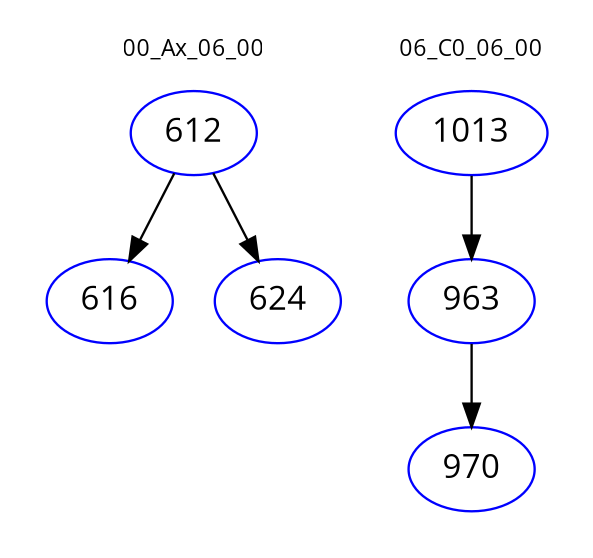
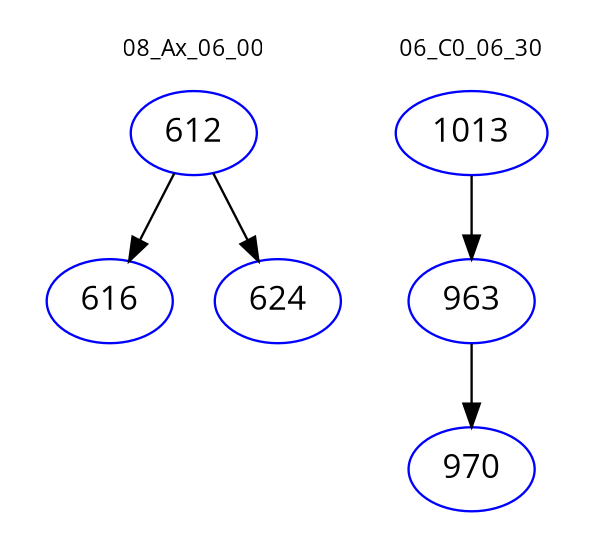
cluster "00_Ax_06_00": label "00_Ax_06_00" -> "08_Ax_06_00"
cluster "06_C0_06_00": label "06_C0_06_00" -> "06_C0_06_30"
